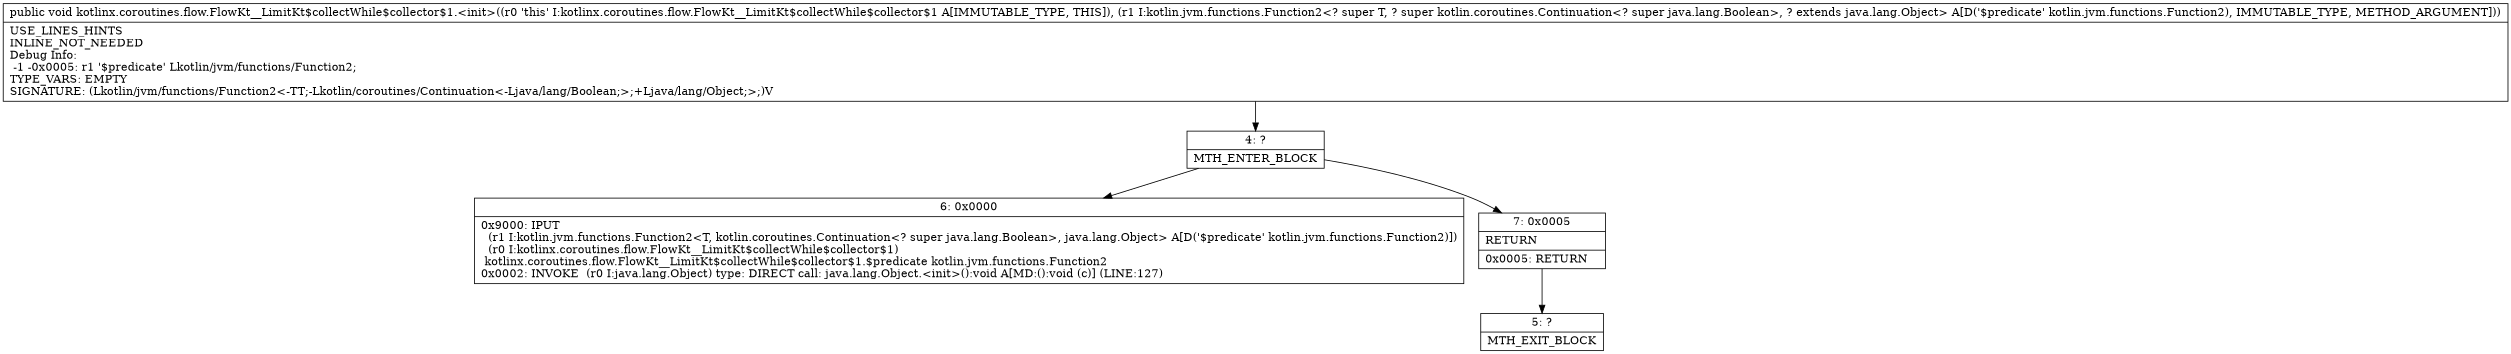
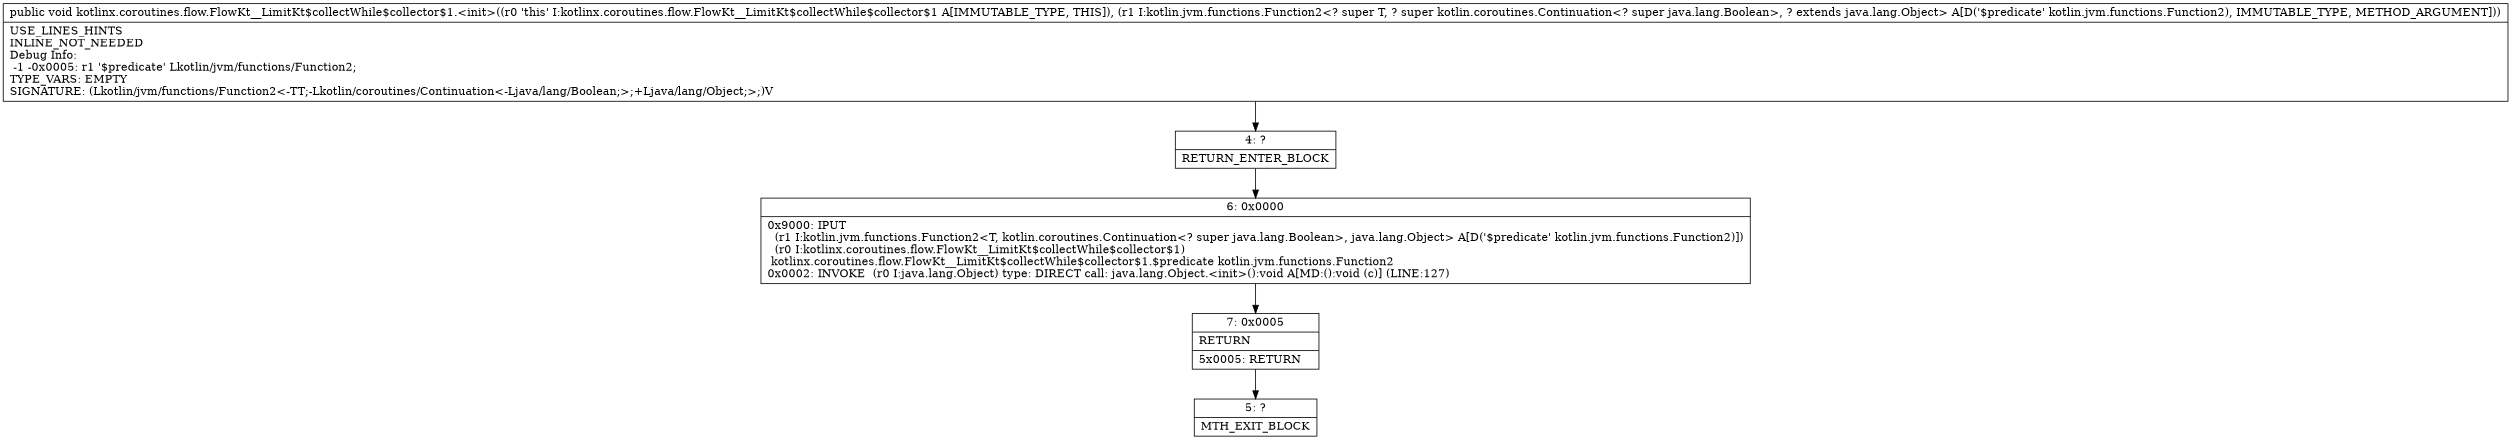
node "4: ?": text "MTH_ENTER_BLOCK" -> "RETURN_ENTER_BLOCK"
edge "4: ?" -> "7: 0x0005": now "6: 0x0000" -> "7: 0x0005"
node "7: 0x0005": text "0x0005: RETURN" -> "5x0005: RETURN"
